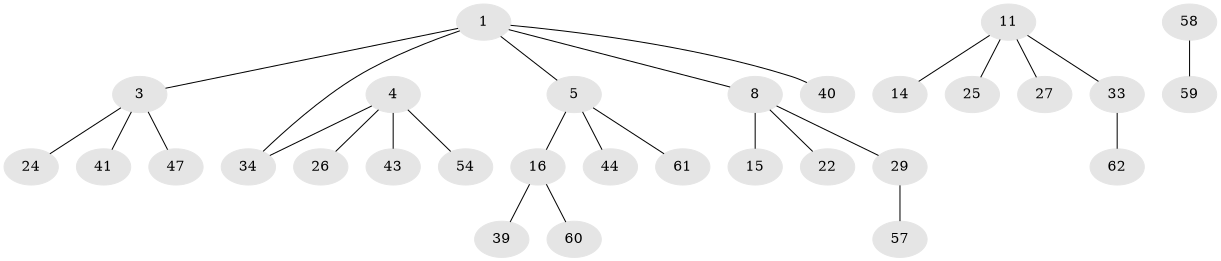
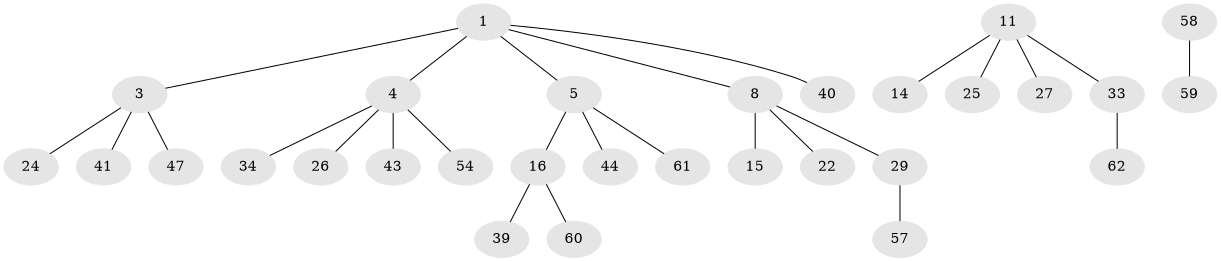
edge "1" -- "34": now "1" -- "4"
